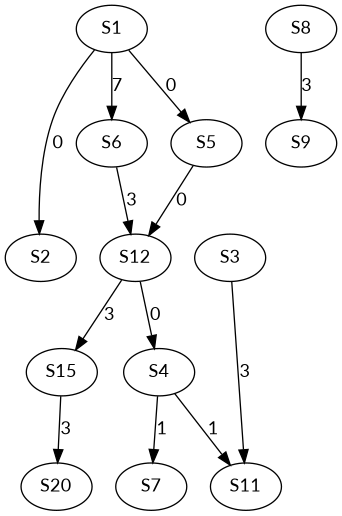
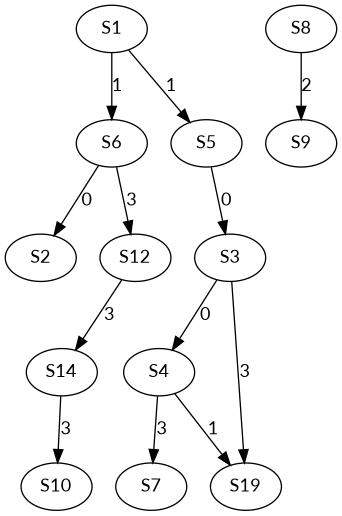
edge "S1" -> "S6": label "7" -> "1"
edge "S1" -> "S5": label "0" -> "1"
edge "S8" -> "S9": label "3" -> "2"
edge "S1" -> "S2": now "S6" -> "S2"
edge "S5" -> "S12": now "S5" -> "S3"
edge "S12" -> "S4": now "S3" -> "S4"
node "S15": label "S15" -> "S14"
edge "S4" -> "S7": label "1" -> "3"
node "S20": label "S20" -> "S10"
node "S11": label "S11" -> "S19"
